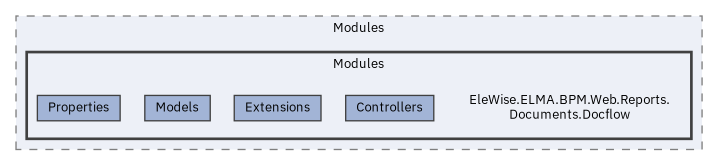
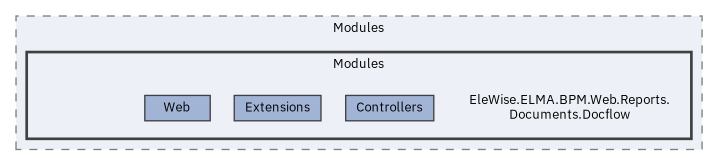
node "Properties": removed
node "Models": label "Models" -> "Web"
